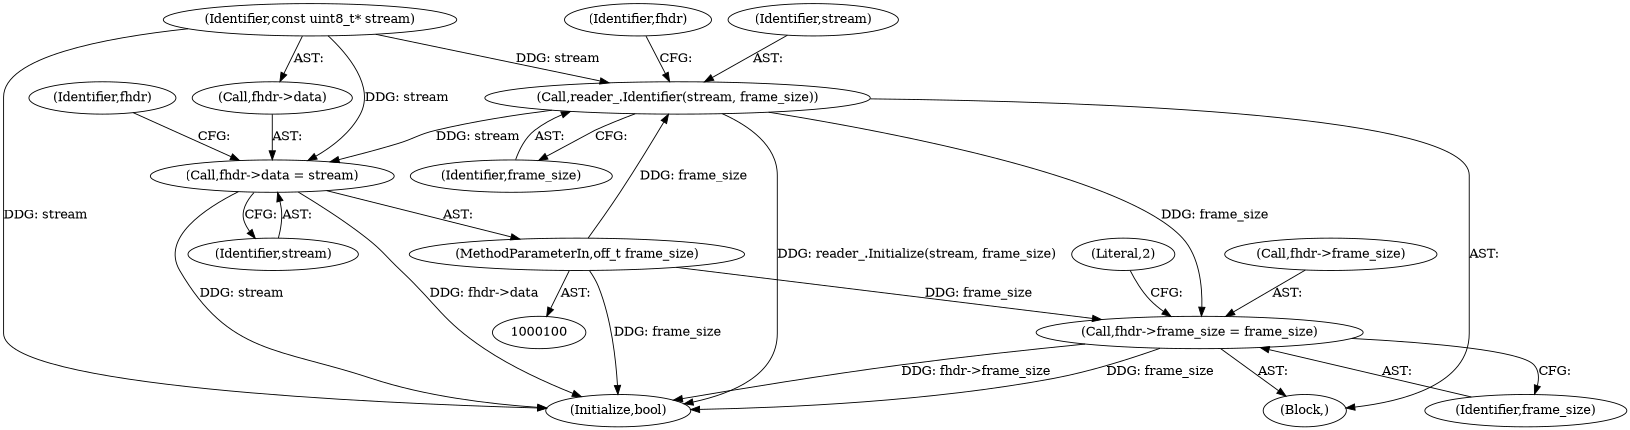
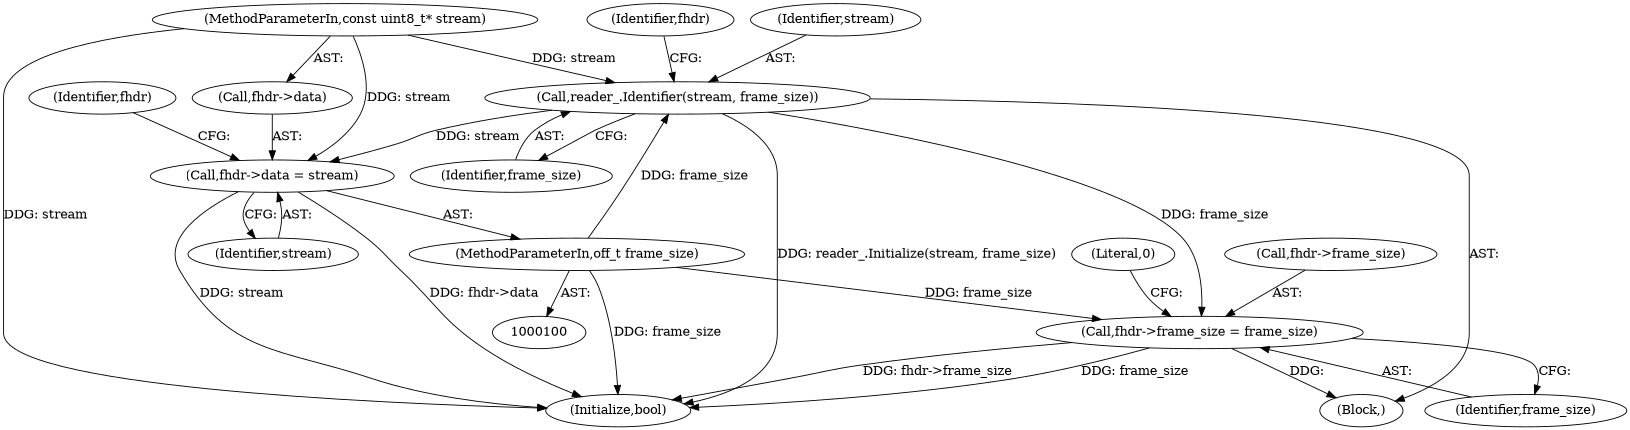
node "(Identifier,const uint8_t* stream)": label "(Identifier,const uint8_t* stream)" -> "(MethodParameterIn,const uint8_t* stream)"
node "(Literal,2)": label "(Literal,2)" -> "(Literal,0)"
edge "(Call,fhdr->frame_size = frame_size)" -> "(Block,)": label "AST: " -> "DDG: "
